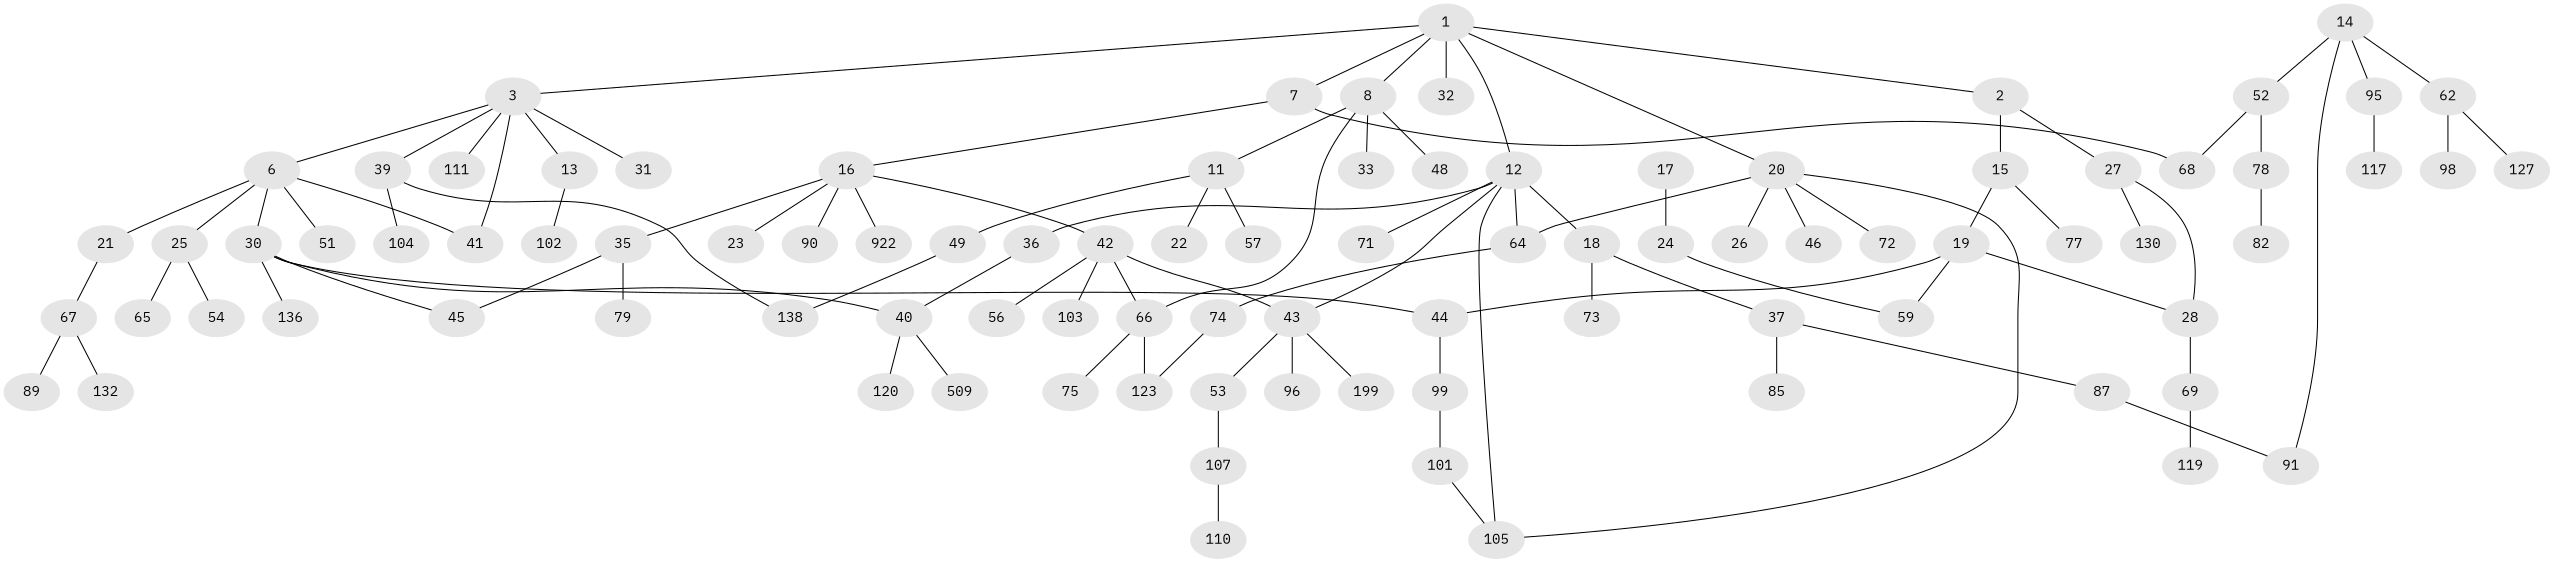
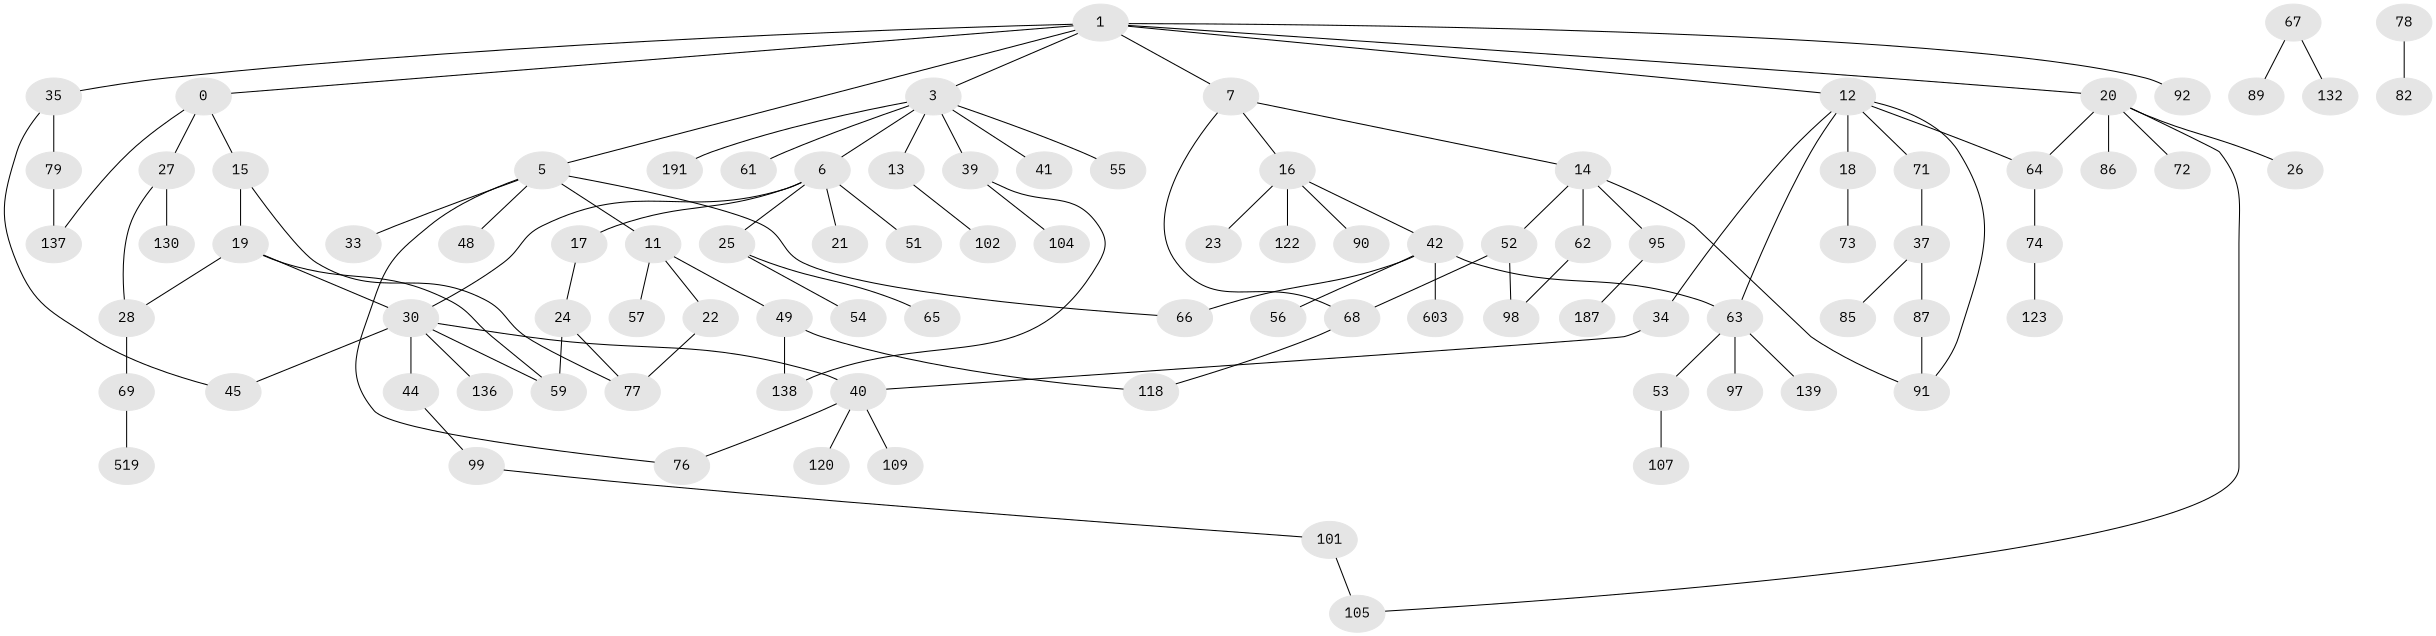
node "8": label "8" -> "5"
node "32": label "32" -> "92"
node "2": label "2" -> "0"
edge "7" -- "14": added
edge "52" -- "78": now "52" -- "98"
node "111": label "111" -> "191"
node "31": label "31" -> "61"
node "55": added
node "117": label "117" -> "187"
node "127": removed
edge "6" -- "41": now "6" -- "17"
edge "16" -- "35": now "1" -- "35"
node "137": added
node "922": label "922" -> "122"
node "36": label "36" -> "34"
node "46": label "46" -> "86"
edge "21" -- "67": removed
edge "18" -- "37": now "71" -- "37"
edge "19" -- "44": now "19" -- "30"
node "103": label "103" -> "603"
node "43": label "43" -> "63"
edge "12" -- "105": now "12" -- "91"
edge "30" -- "59": added
edge "24" -- "77": added
edge "22" -- "77": added
edge "66" -- "123": removed
node "509": label "509" -> "109"
node "75": removed
node "118": added
node "96": label "96" -> "97"
node "199": label "199" -> "139"
node "76": added
node "119": label "119" -> "519"
node "110": removed
